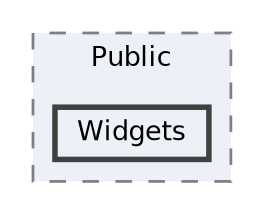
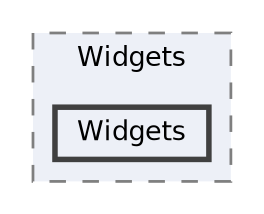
cluster "Public": label "Public" -> "Widgets"
